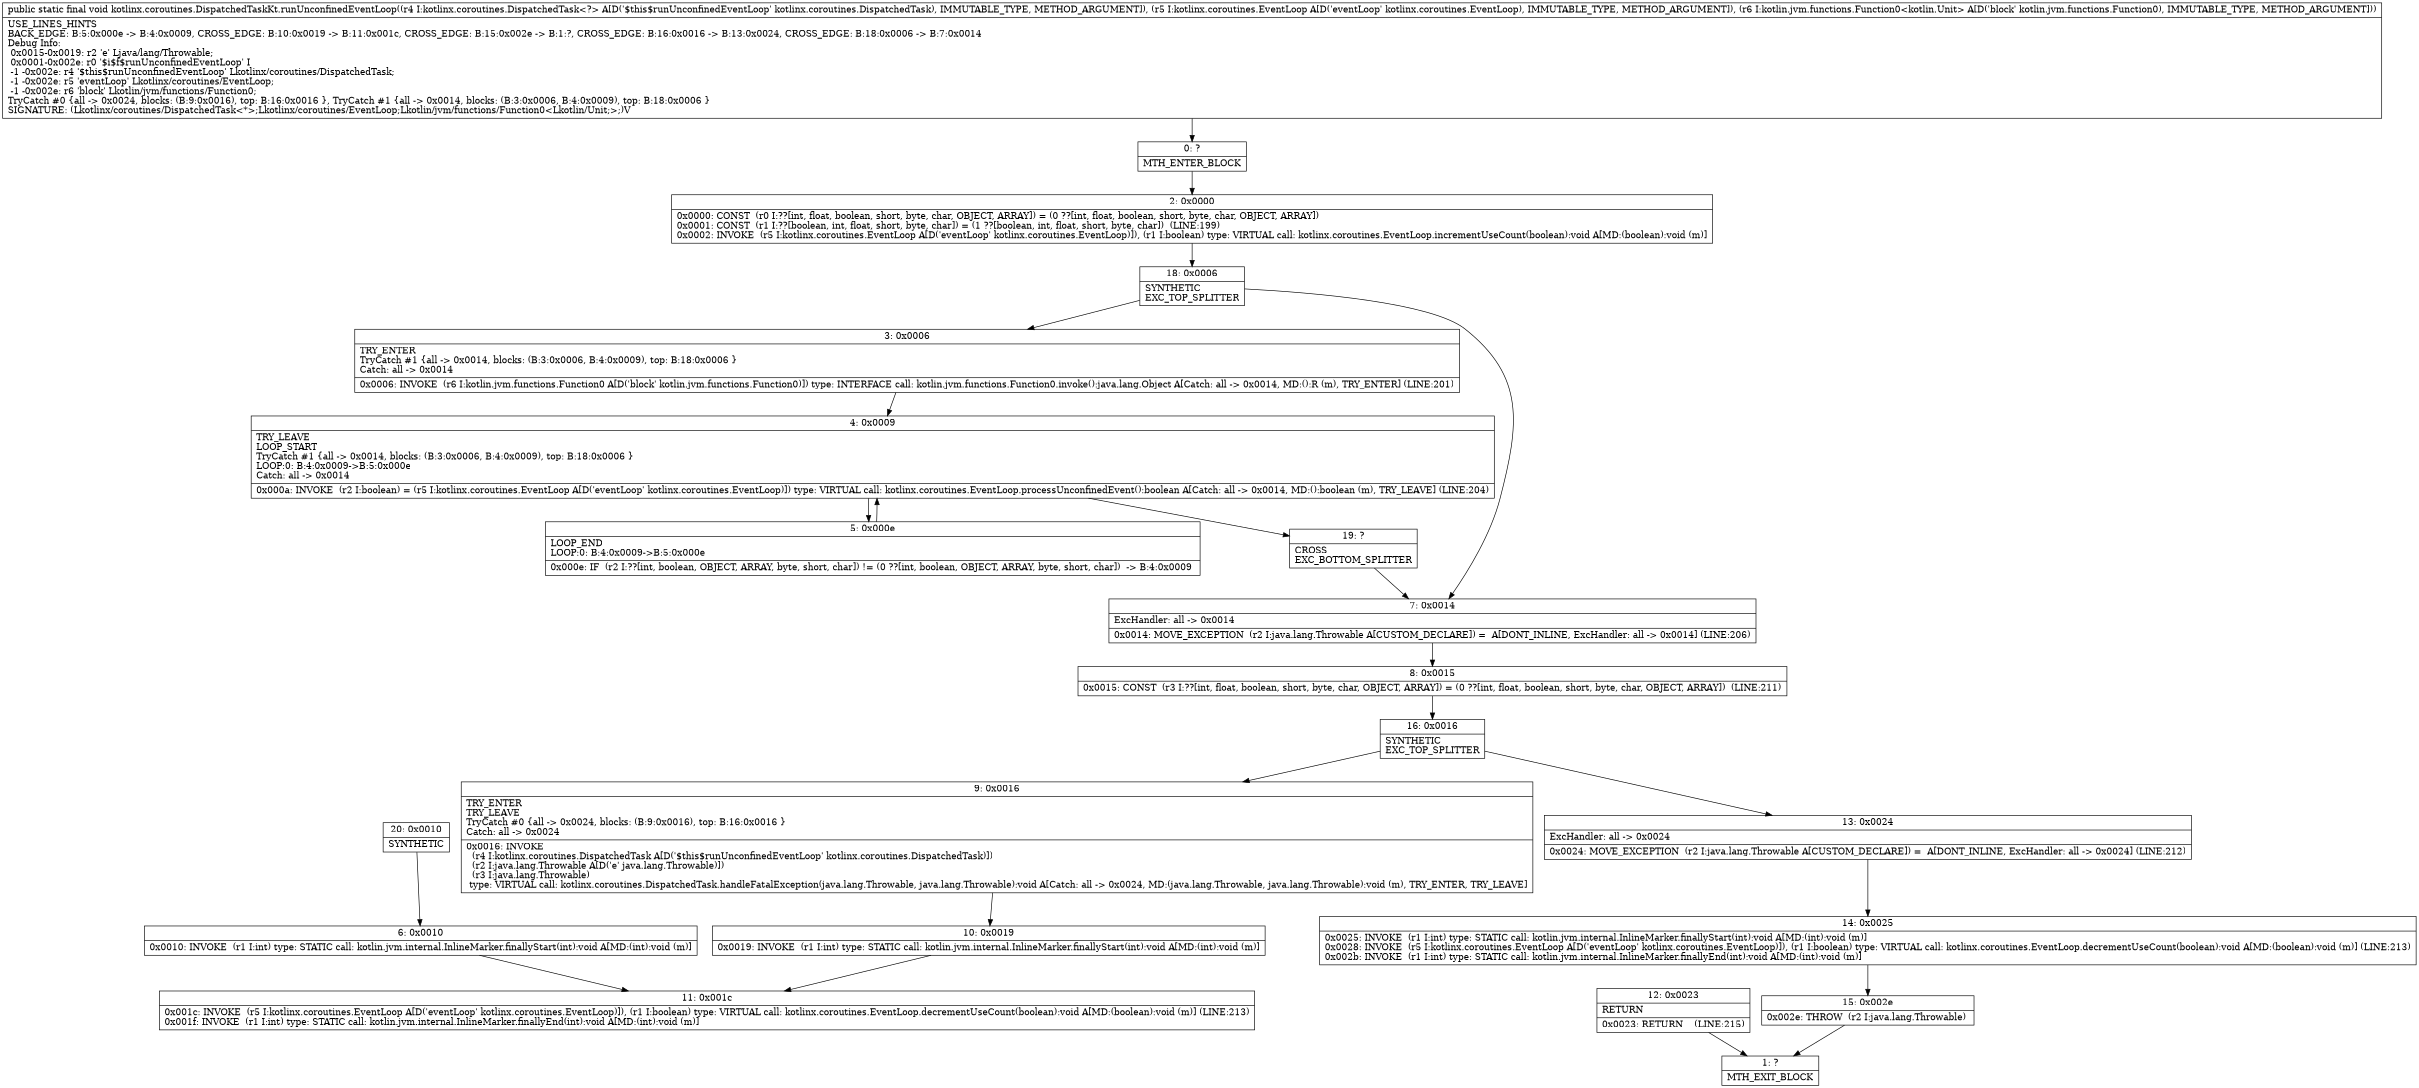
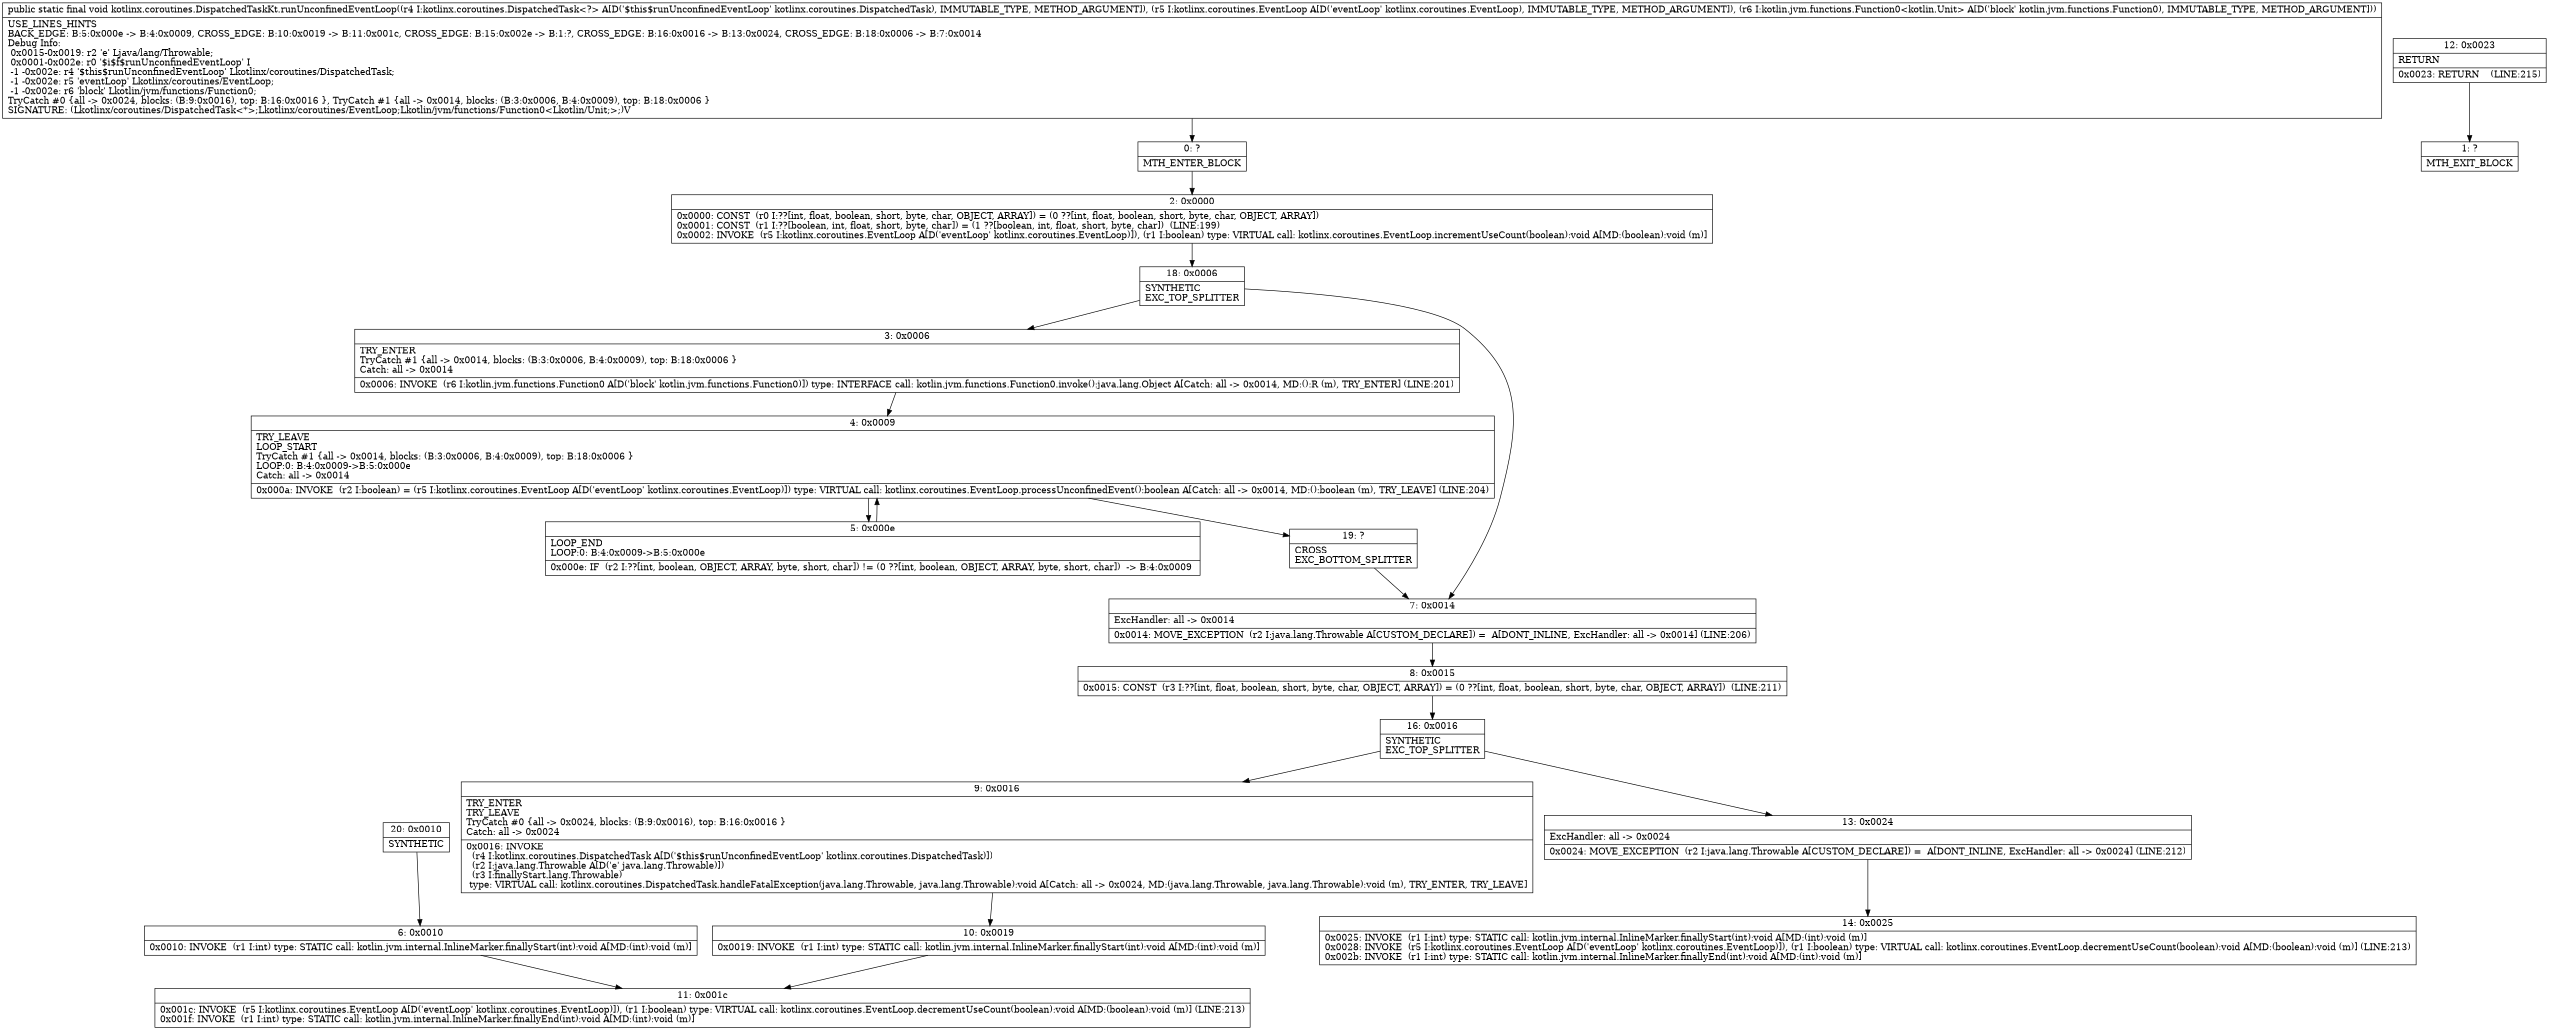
node "9: 0x0016": text "(r3 I:java.lang.Throwable)" -> "(r3 I:finallyStart.lang.Throwable)"
node "15: 0x002e": removed
